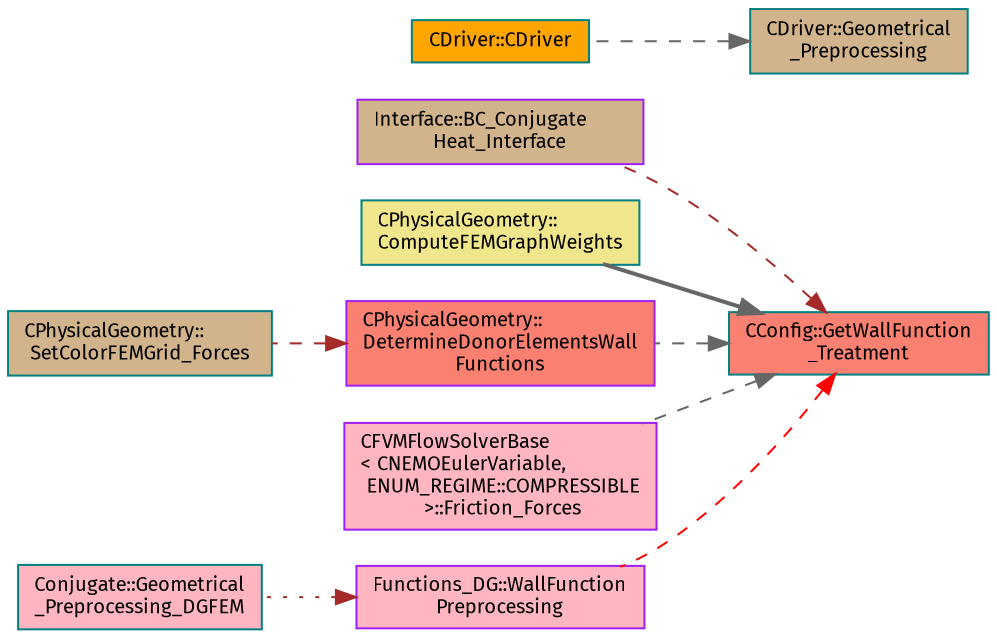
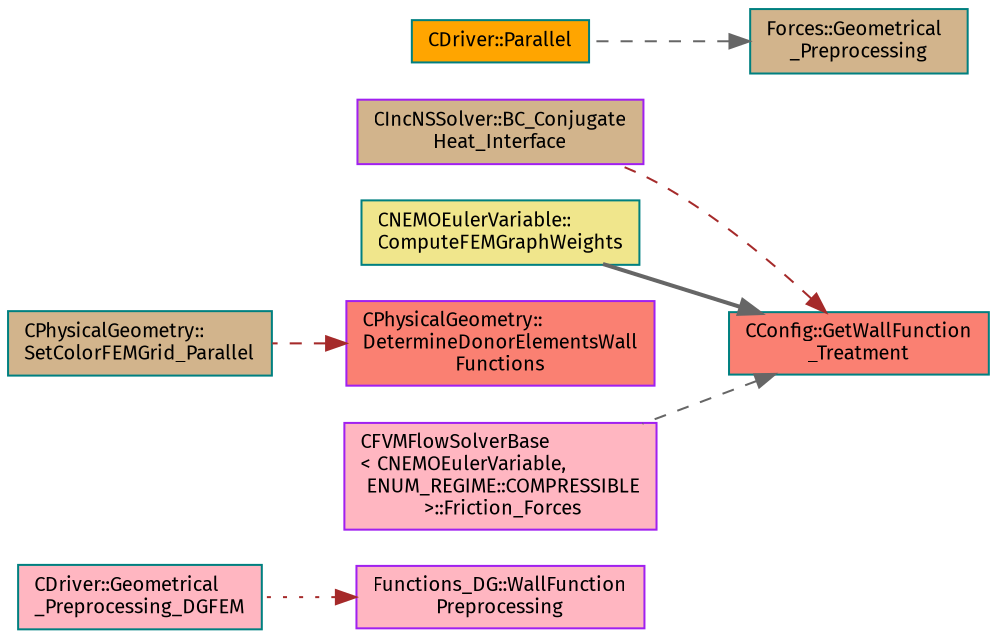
node "CDriver::CDriver": label "CDriver::CDriver" -> "CDriver::Parallel"
node "CDriver::Geometrical _Preprocessing": label "CDriver::Geometrical _Preprocessing" -> "Forces::Geometrical _Preprocessing"
node "Interface::BC_Conjugate Heat_Interface": label "Interface::BC_Conjugate Heat_Interface" -> "CIncNSSolver::BC_Conjugate Heat_Interface"
node "CPhysicalGeometry:: ComputeFEMGraphWeights": label "CPhysicalGeometry:: ComputeFEMGraphWeights" -> "CNEMOEulerVariable:: ComputeFEMGraphWeights"
node "CPhysicalGeometry:: SetColorFEMGrid_Forces": label "CPhysicalGeometry:: SetColorFEMGrid_Forces" -> "CPhysicalGeometry:: SetColorFEMGrid_Parallel"
edge "CPhysicalGeometry:: DetermineDonorElementsWall Functions" -> "CConfig::GetWallFunction _Treatment": removed
edge "Functions_DG::WallFunction Preprocessing" -> "CConfig::GetWallFunction _Treatment": removed
node "Conjugate::Geometrical _Preprocessing_DGFEM": label "Conjugate::Geometrical _Preprocessing_DGFEM" -> "CDriver::Geometrical _Preprocessing_DGFEM"
